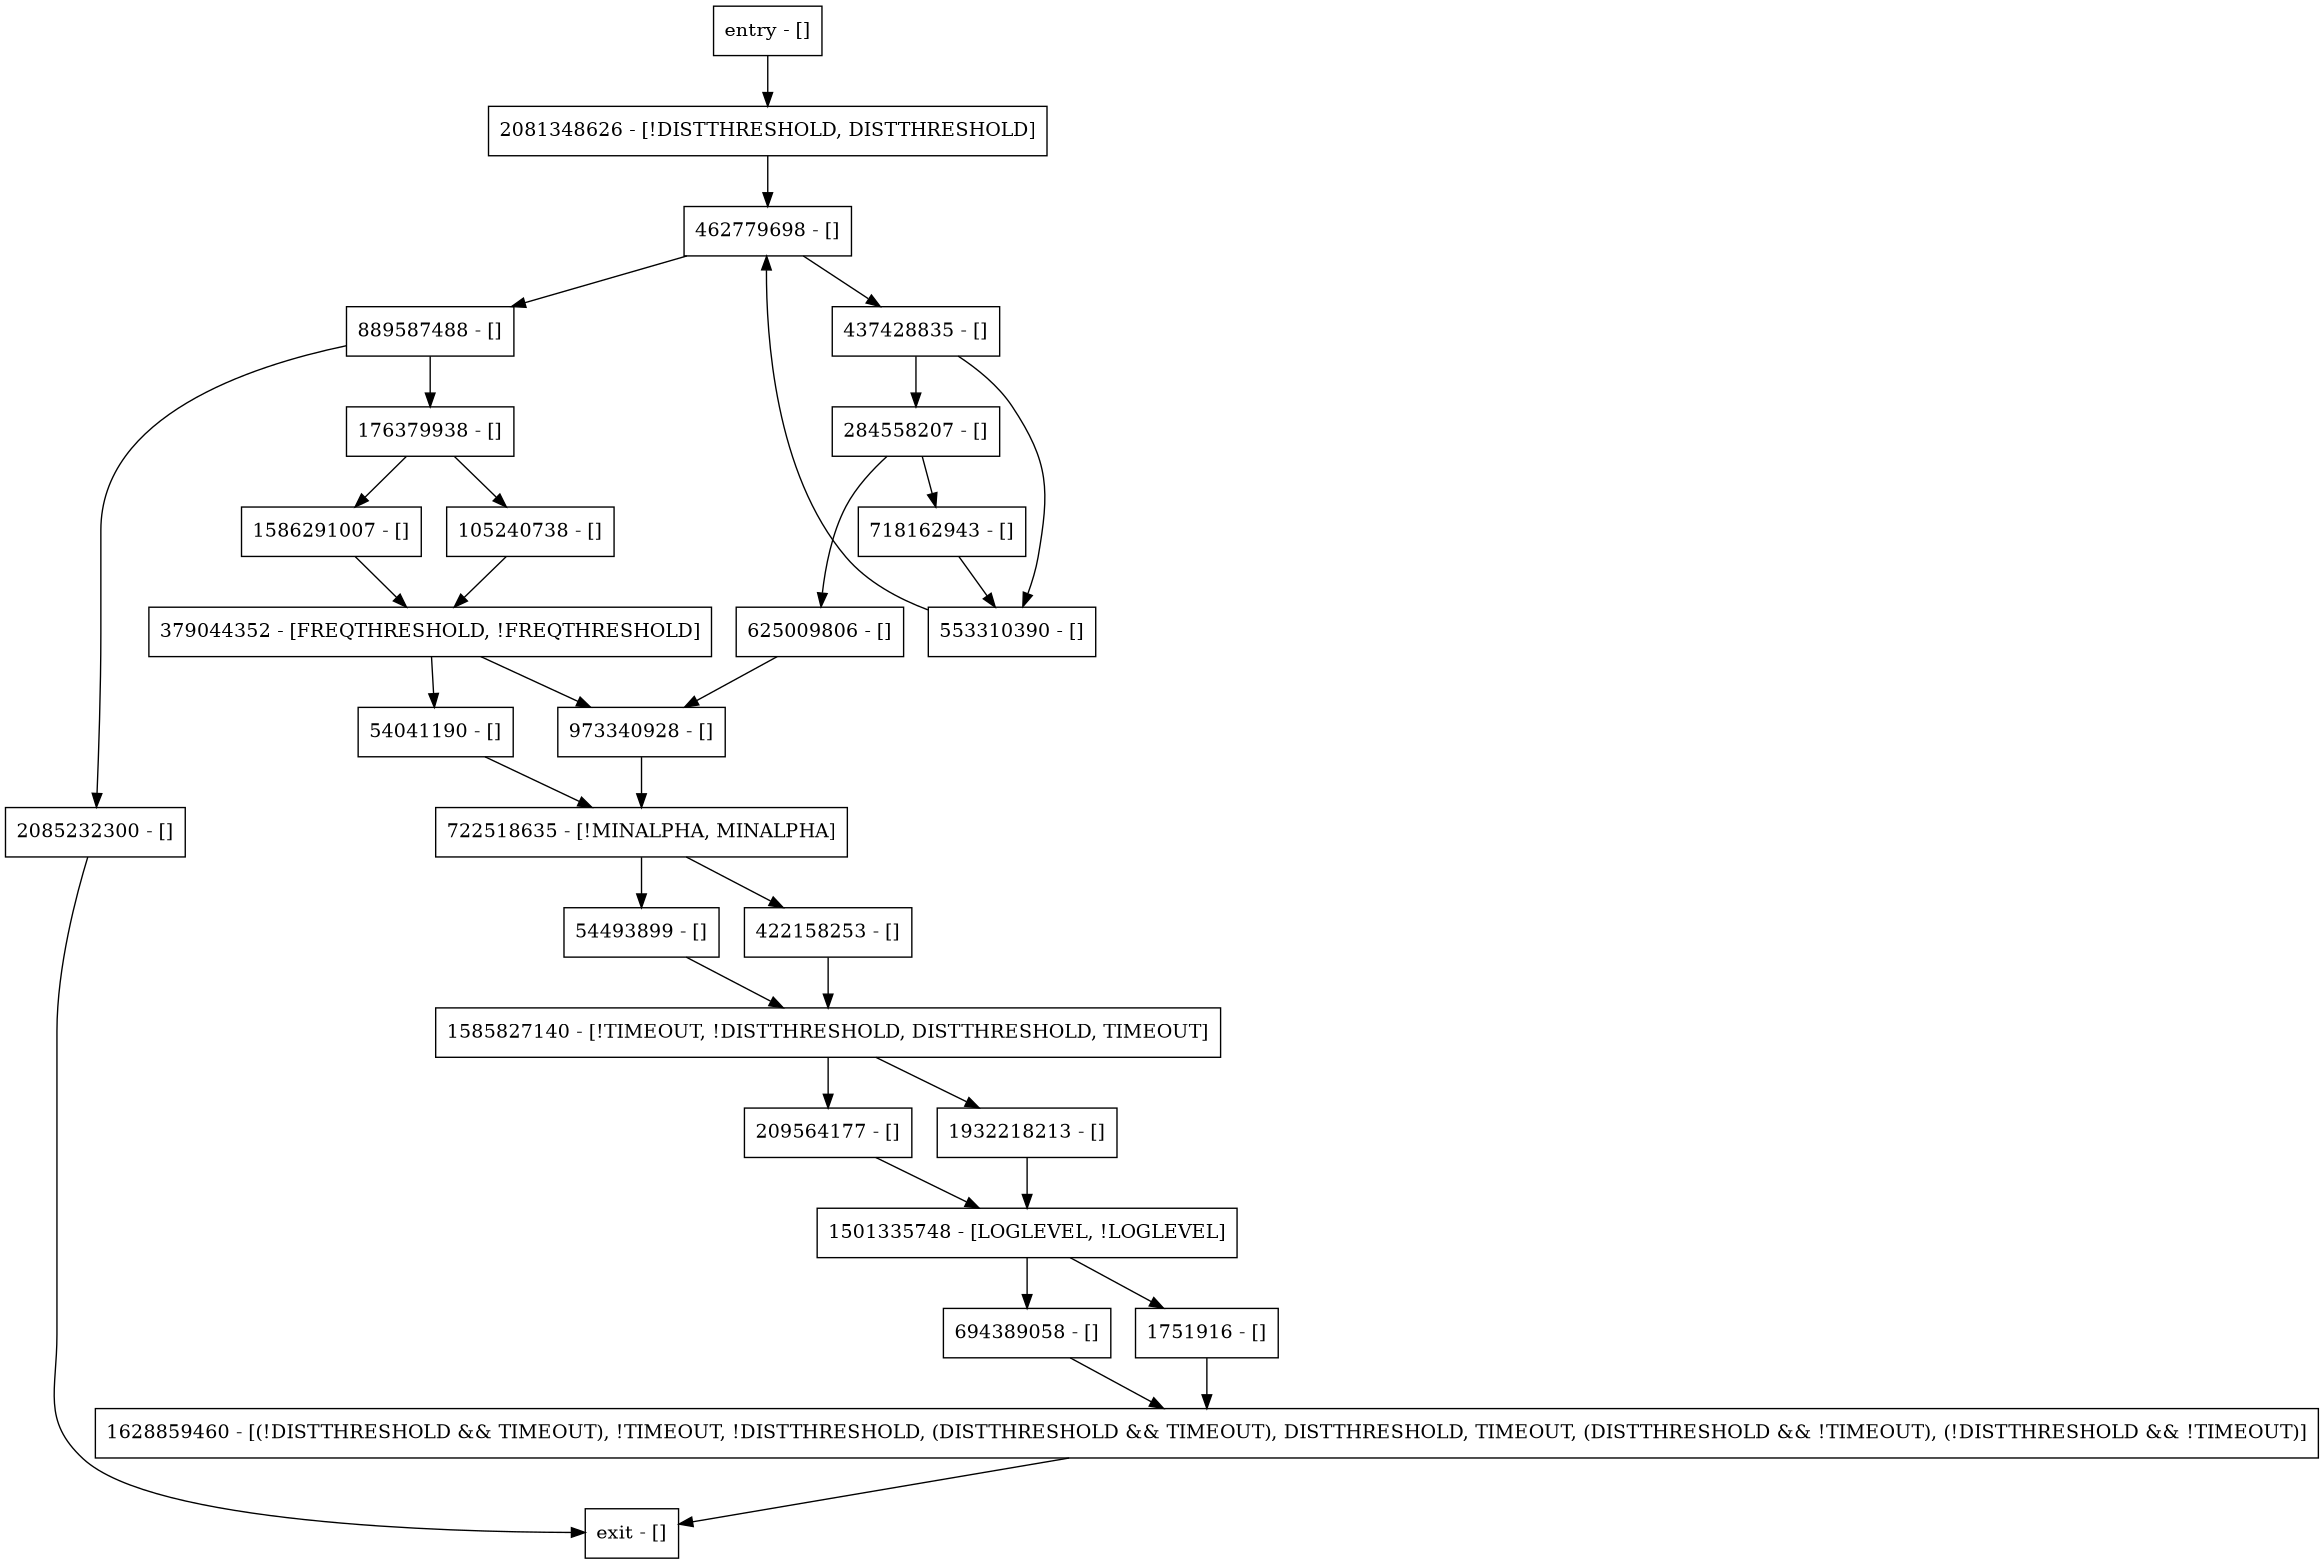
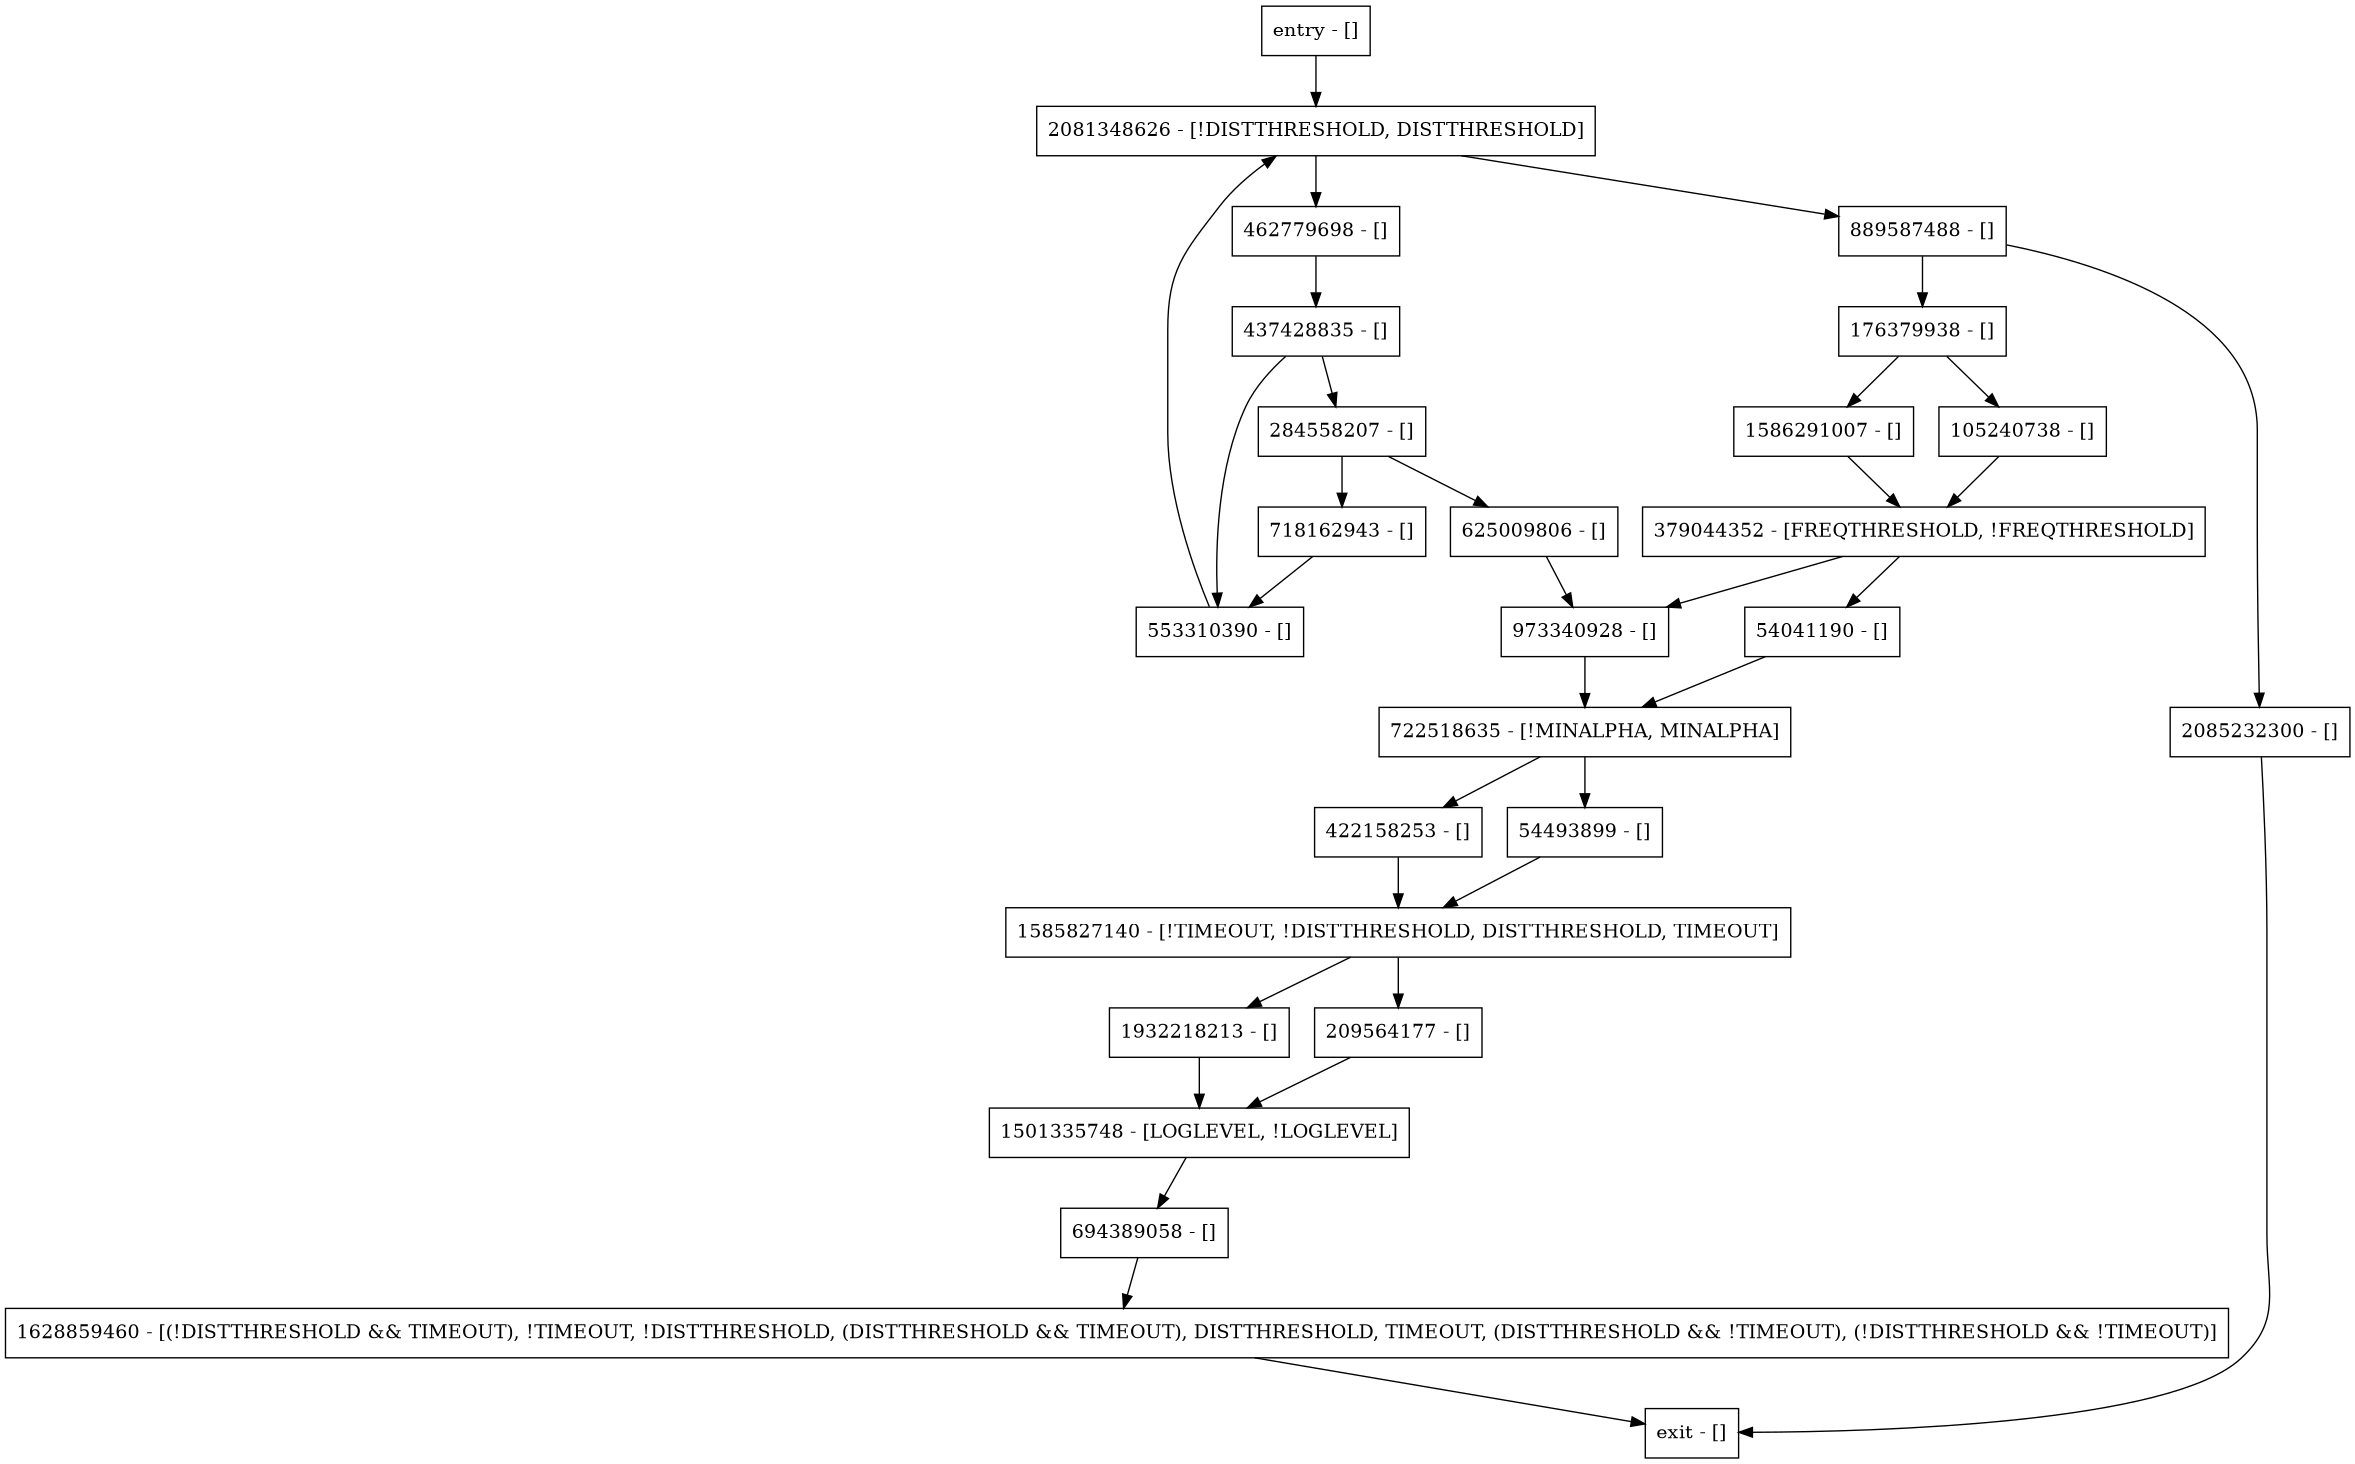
edge "462779698 - []" -> "889587488 - []": now "2081348626 - [!DISTTHRESHOLD, DISTTHRESHOLD]" -> "889587488 - []"
edge "553310390 - []" -> "462779698 - []": now "553310390 - []" -> "2081348626 - [!DISTTHRESHOLD, DISTTHRESHOLD]"
node "1751916 - []": removed
